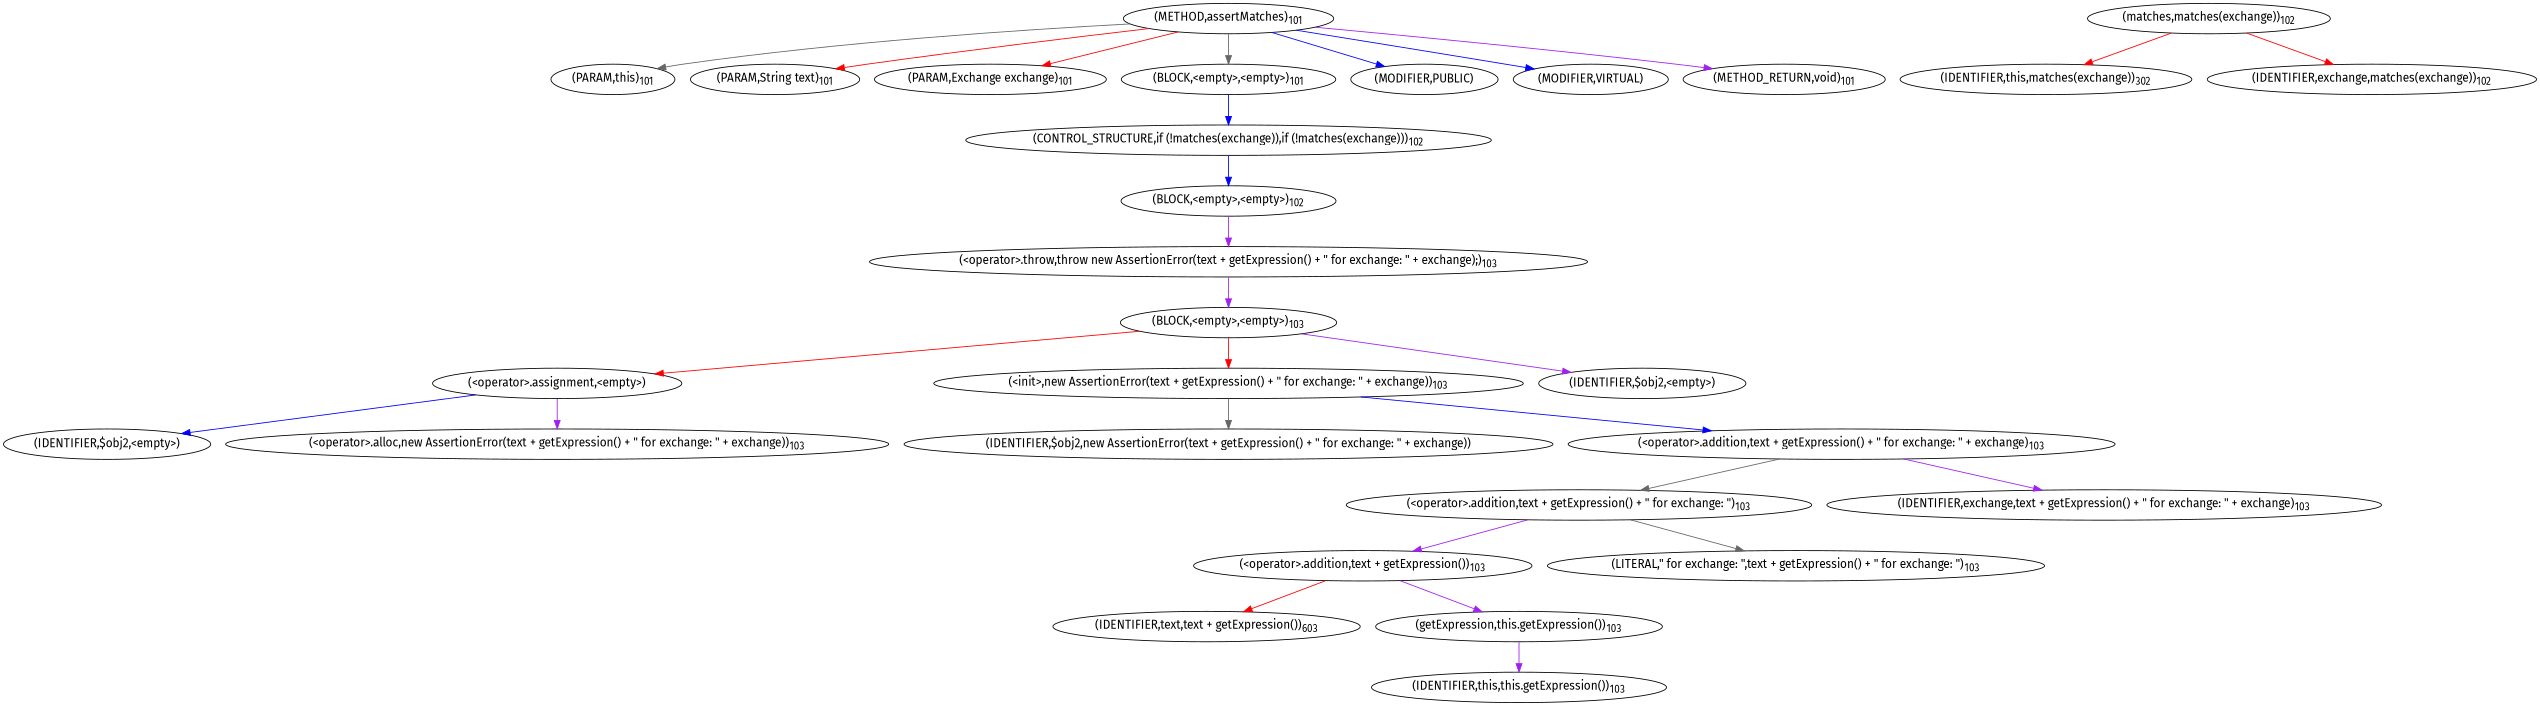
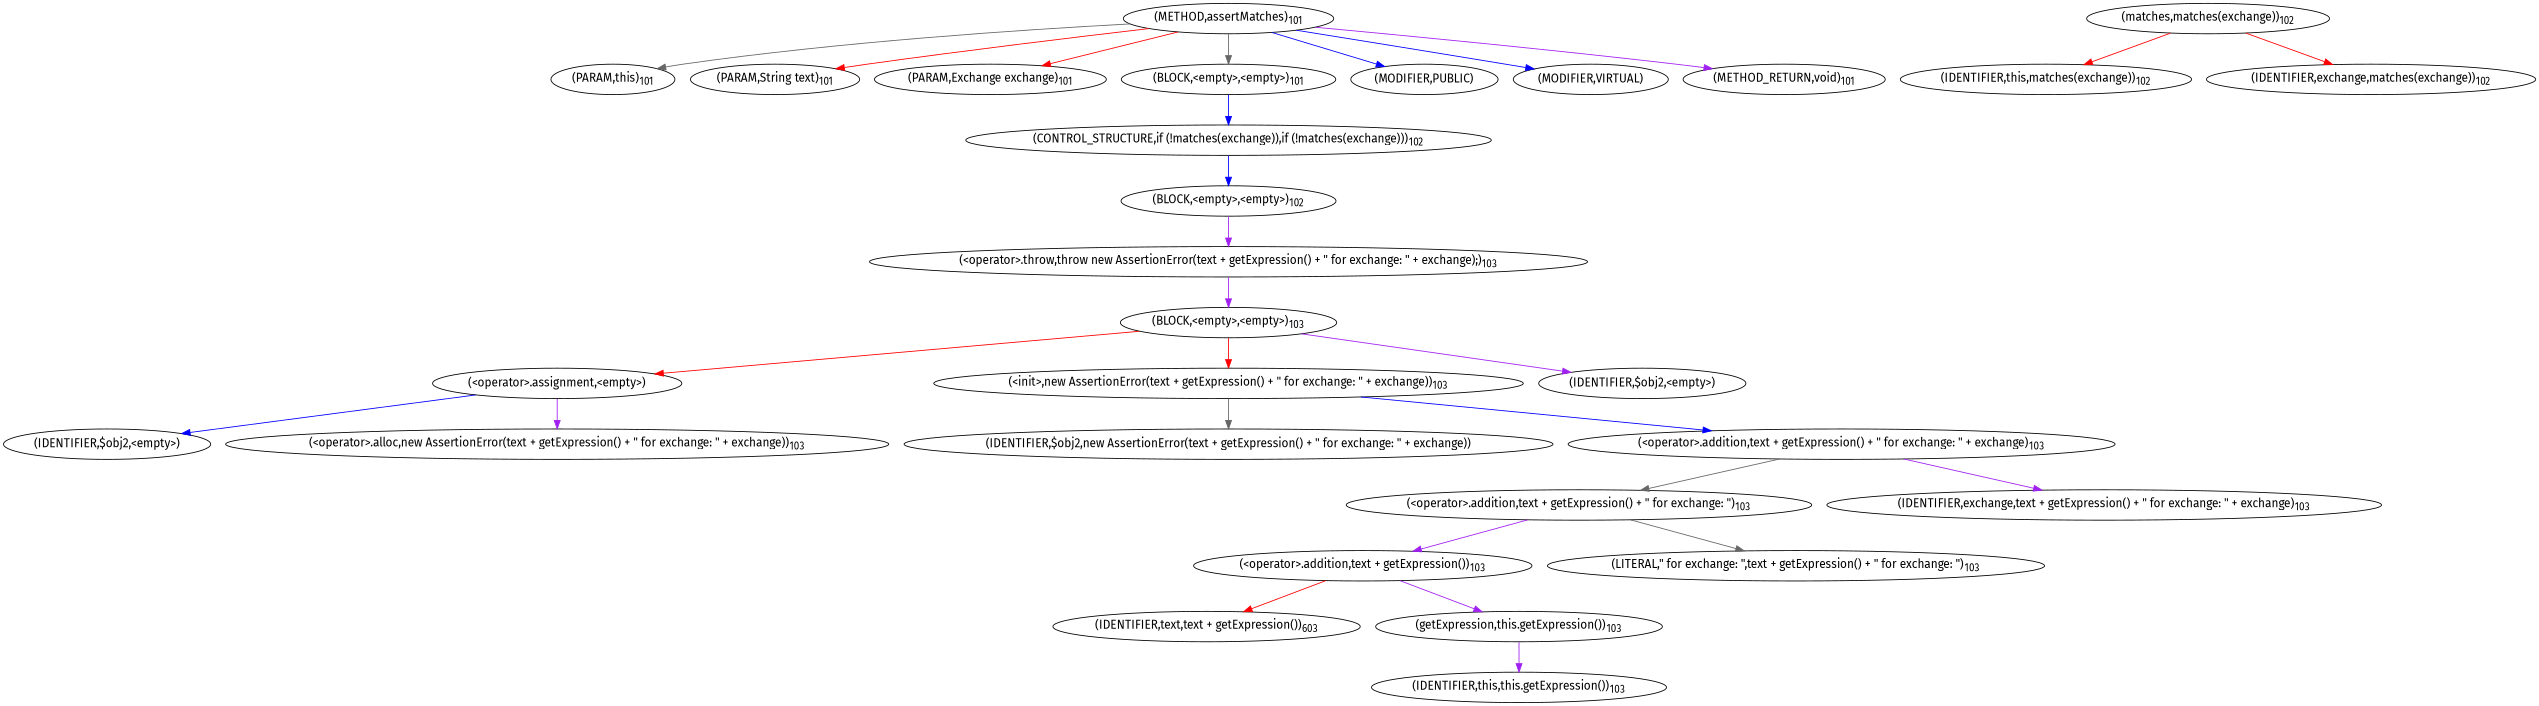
node "(IDENTIFIER,this,matches(exchange))": text "302" -> "102"
